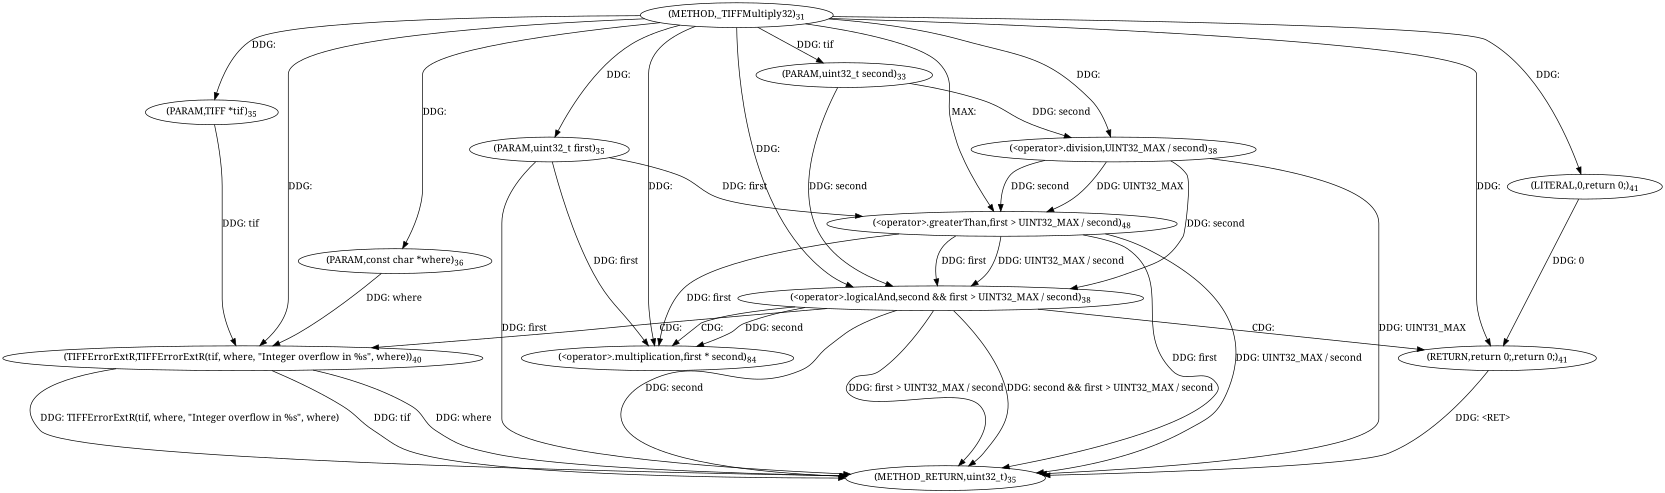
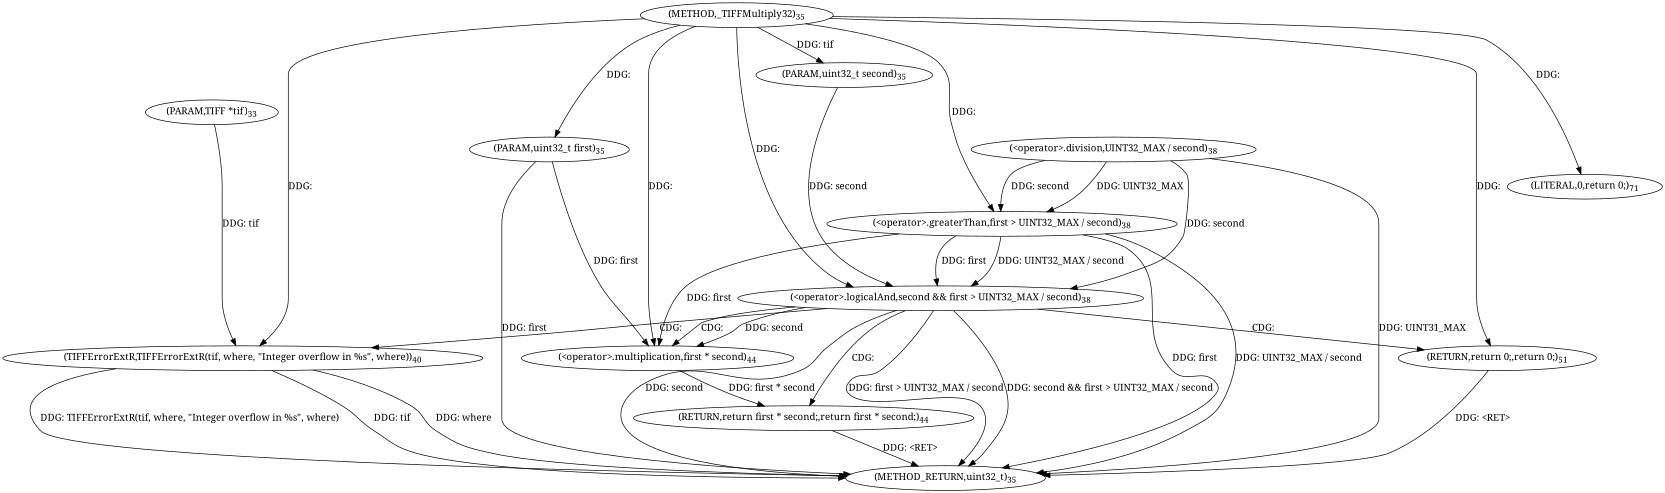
node "(METHOD,_TIFFMultiply32)": text "31" -> "35"
edge "(METHOD,_TIFFMultiply32)" -> "(PARAM,TIFF *tif)": removed, label "DDG:"
edge "(METHOD,_TIFFMultiply32)" -> "(<operator>.division,UINT32_MAX / second)": removed, label "DDG:"
node "(PARAM,uint32_t second)": text "33" -> "35"
edge "(PARAM,uint32_t second)" -> "(<operator>.division,UINT32_MAX / second)": removed, label "DDG: second"
node "(PARAM,TIFF *tif)": text "35" -> "33"
edge "(METHOD,_TIFFMultiply32)" -> "(<operator>.greaterThan,first > UINT32_MAX / second)": label "MAX: " -> "DDG: "
node "(LITERAL,0,return 0;)": text "41" -> "71"
edge "(PARAM,uint32_t first)" -> "(<operator>.greaterThan,first > UINT32_MAX / second)": removed, label "DDG: first"
node "(<operator>.greaterThan,first > UINT32_MAX / second)": text "48" -> "38"
node "(PARAM,const char *where)": removed
edge "(LITERAL,0,return 0;)" -> "(RETURN,return 0;,return 0;)": removed, label "DDG: 0"
node "(<operator>.multiplication,first * second)": text "84" -> "44"
node "(RETURN,return 0;,return 0;)": text "41" -> "51"
node "(RETURN,return first * second;,return first * second;)": added
